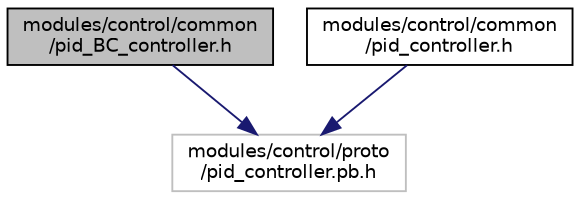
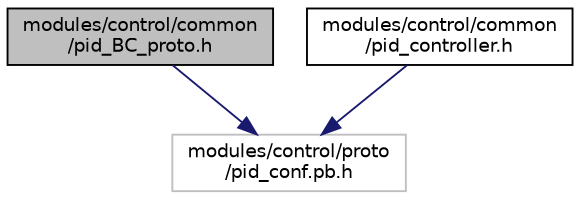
node "modules/control/common /pid_BC_controller.h": label "modules/control/common /pid_BC_controller.h" -> "modules/control/common /pid_BC_proto.h"
node "modules/control/proto /pid_controller.pb.h": label "modules/control/proto /pid_controller.pb.h" -> "modules/control/proto /pid_conf.pb.h"
